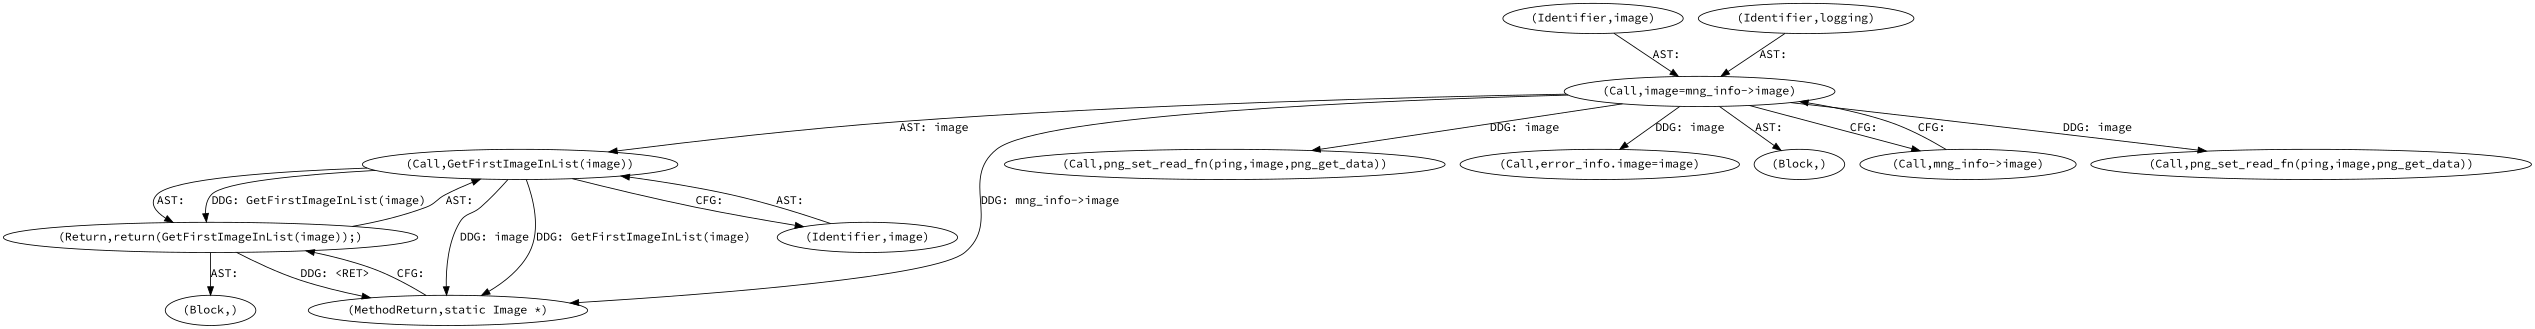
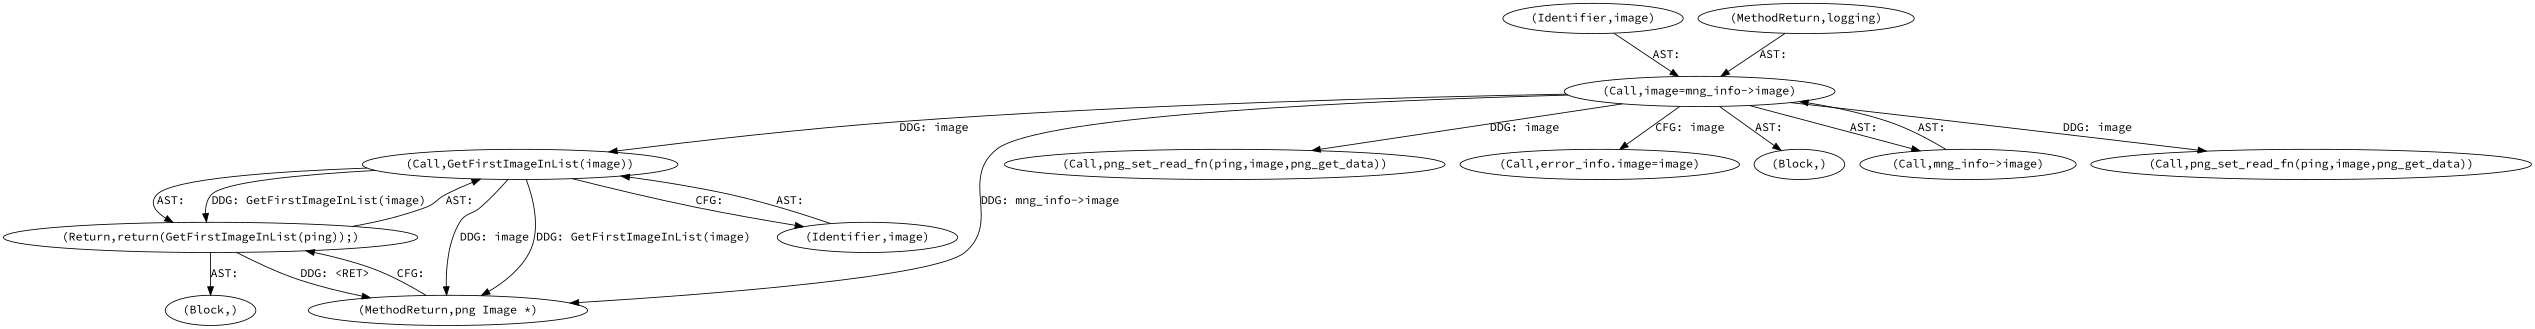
node "(Identifier,logging)": label "(Identifier,logging)" -> "(MethodReturn,logging)"
edge "(Call,image=mng_info->image)" -> "(Call,GetFirstImageInList(image))": label "AST: image" -> "DDG: image"
edge "(Call,image=mng_info->image)" -> "(Call,error_info.image=image)": label "DDG: image" -> "CFG: image"
edge "(Call,image=mng_info->image)" -> "(Call,mng_info->image)": label "CFG: " -> "AST: "
edge "(Call,mng_info->image)" -> "(Call,image=mng_info->image)": label "CFG: " -> "AST: "
node "(Return,return(GetFirstImageInList(image));)": label "(Return,return(GetFirstImageInList(image));)" -> "(Return,return(GetFirstImageInList(ping));)"
node "(MethodReturn,static Image *)": label "(MethodReturn,static Image *)" -> "(MethodReturn,png Image *)"
